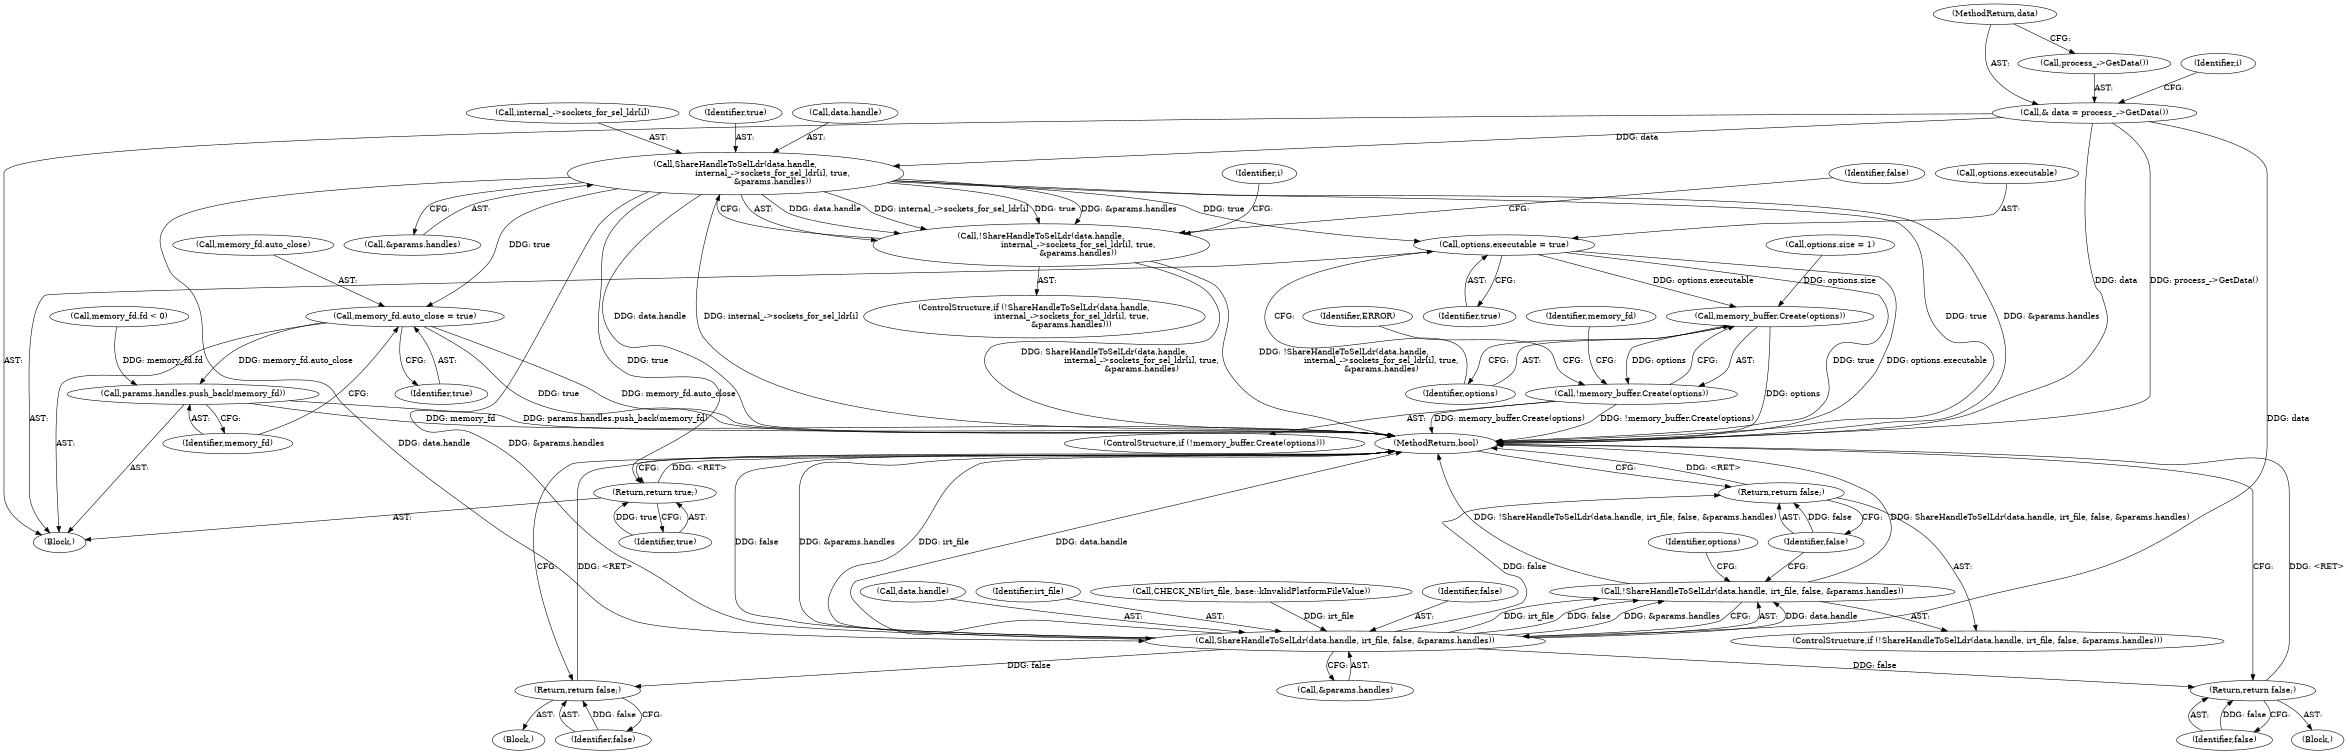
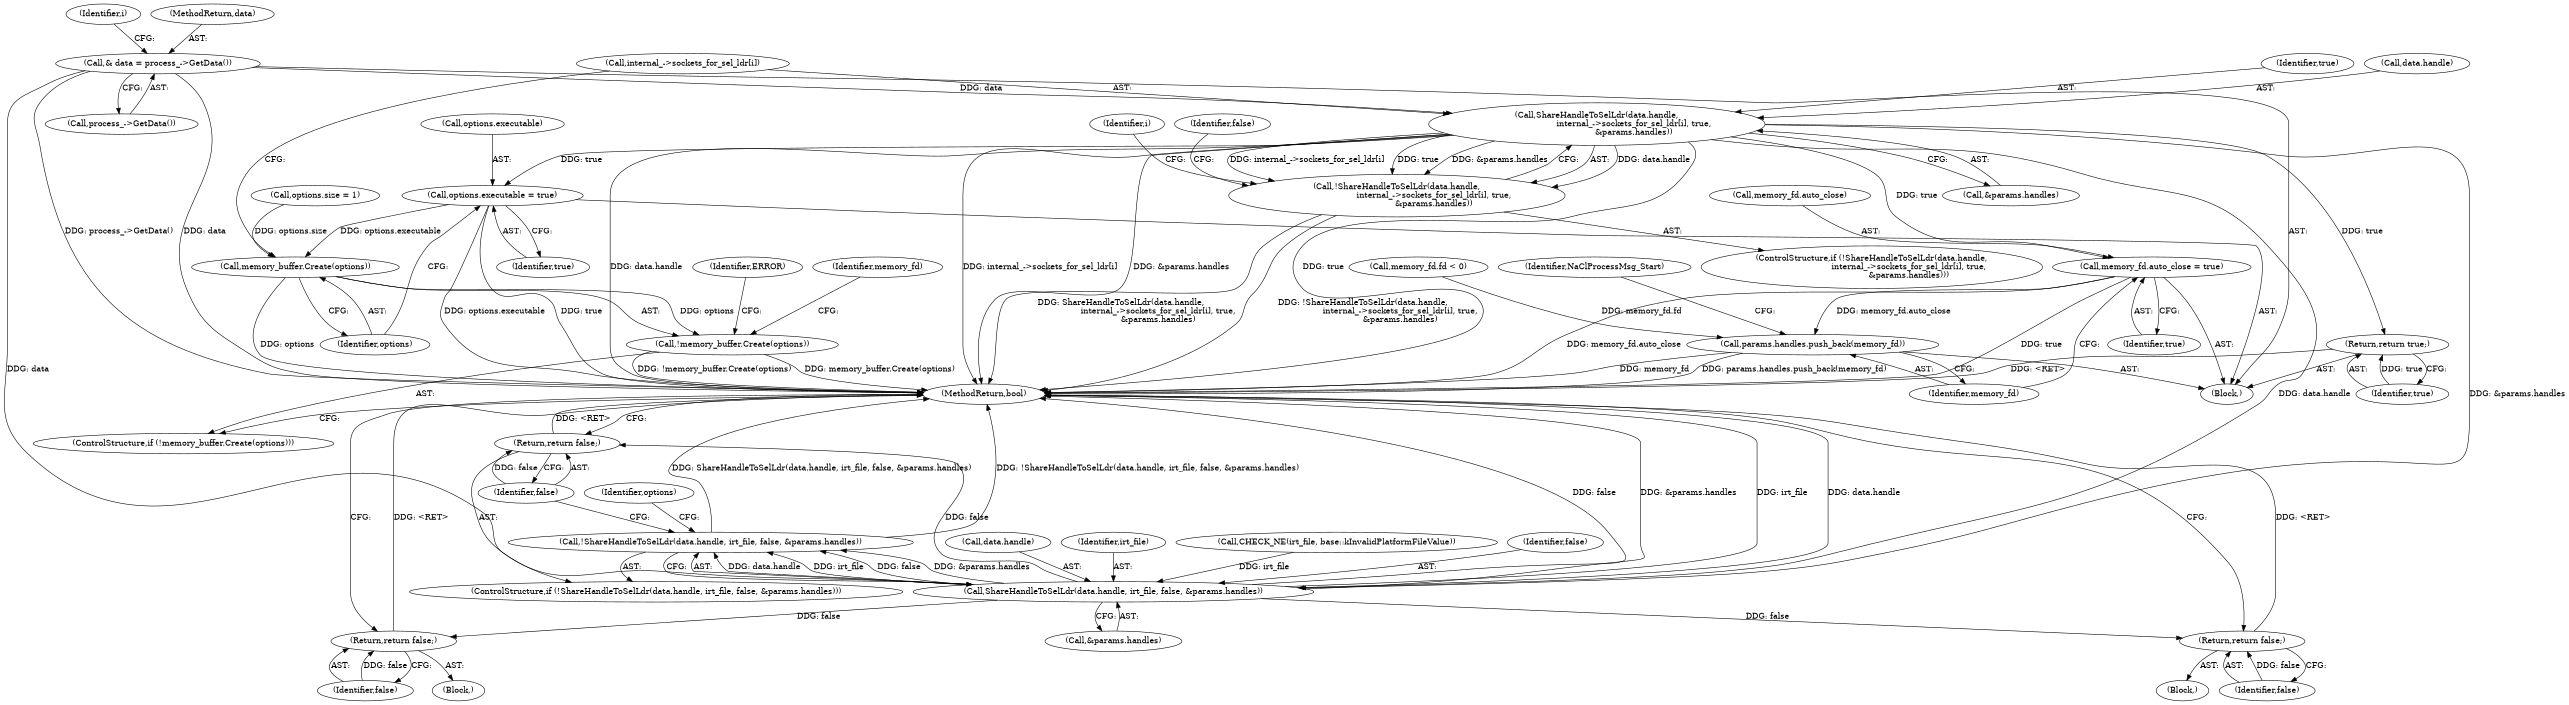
edge "(MethodReturn,data)" -> "(Call,process_->GetData())": now "(Call,& data = process_->GetData())" -> "(Call,process_->GetData())"
node "(Identifier,NaClProcessMsg_Start)": added
edge "(Call,!memory_buffer.Create(options))" -> "(Call,memory_buffer.Create(options))": now "(Call,internal_->sockets_for_sel_ldr[i])" -> "(Call,memory_buffer.Create(options))"
edge "(MethodReturn,bool)" -> "(Return,return true;)": now "(MethodReturn,bool)" -> "(ControlStructure,if (!memory_buffer.Create(options)))"
